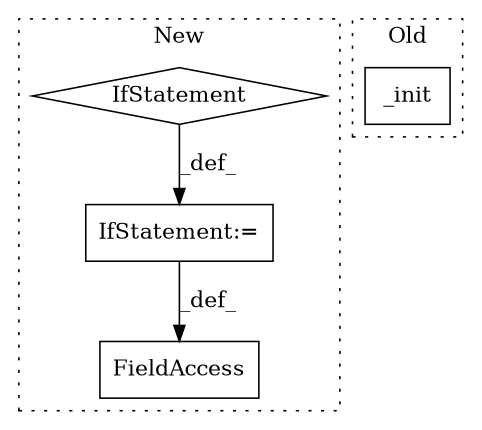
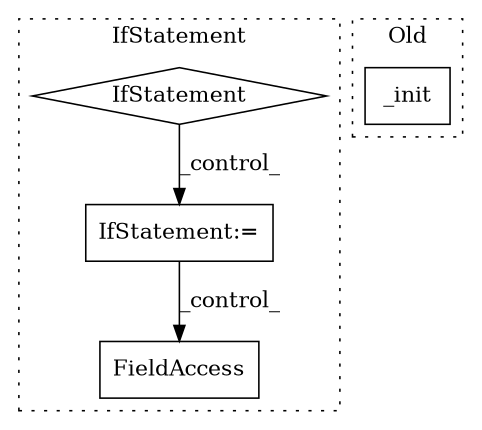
cluster "New": label "New" -> "IfStatement"
edge "IfStatement" -> "IfStatement:=": label "_def_" -> "_control_"
edge "IfStatement:=" -> "FieldAccess": label "_def_" -> "_control_"
